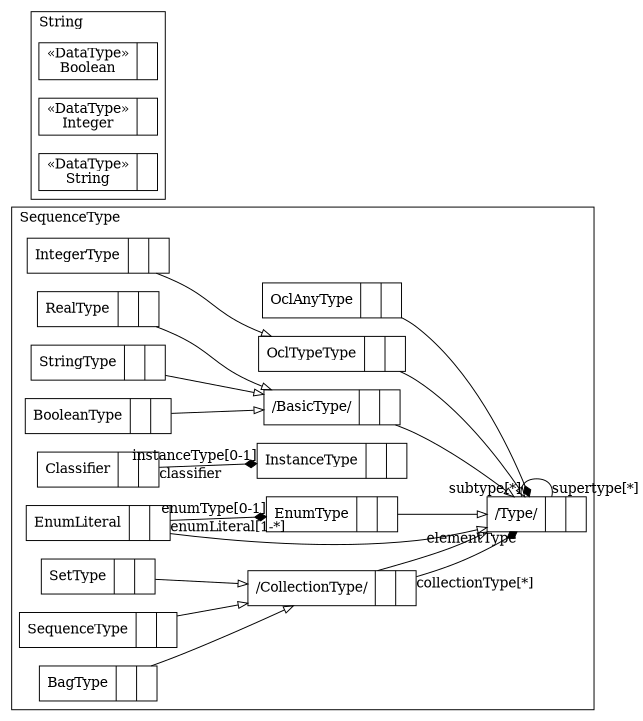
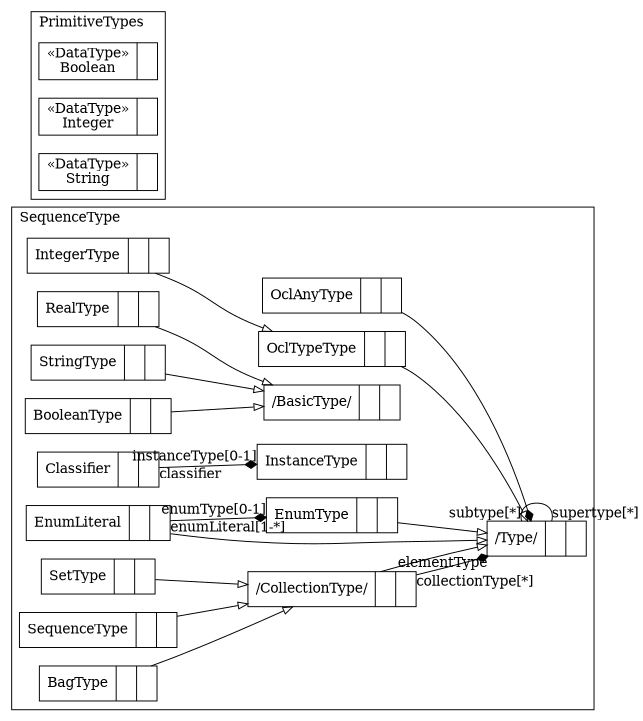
cluster "String": label "String" -> "PrimitiveTypes"
edge "/BasicType/" -> "/Type/": removed
